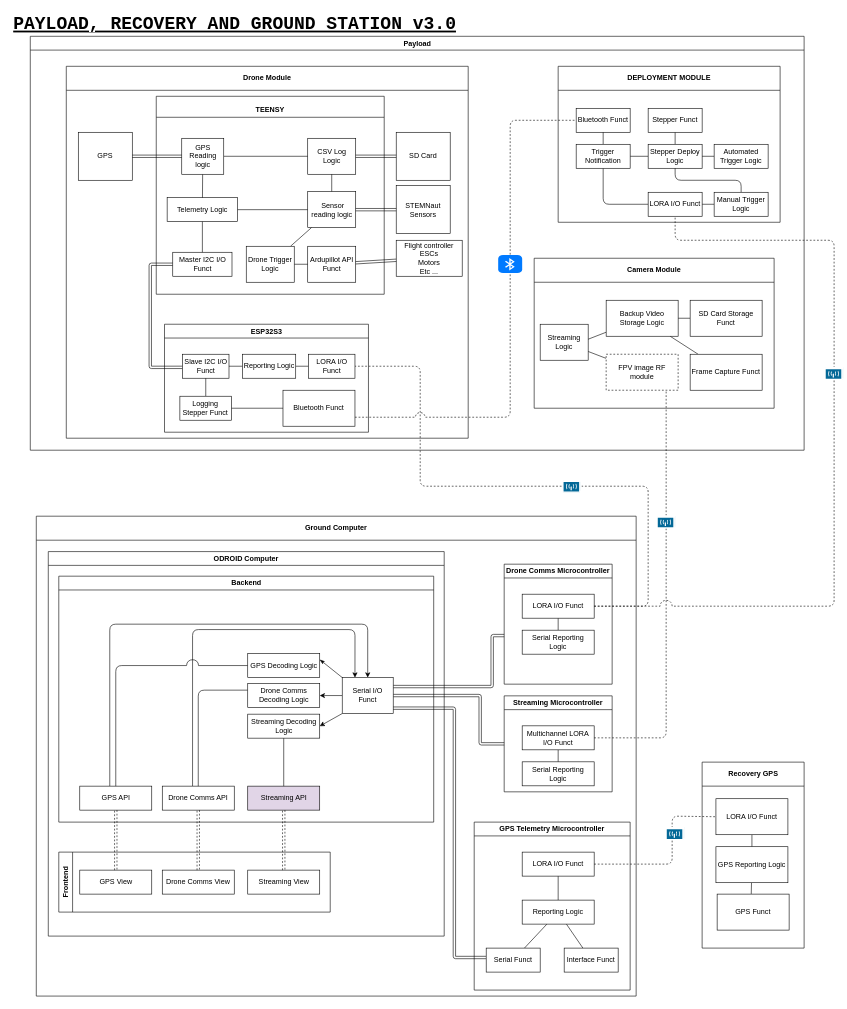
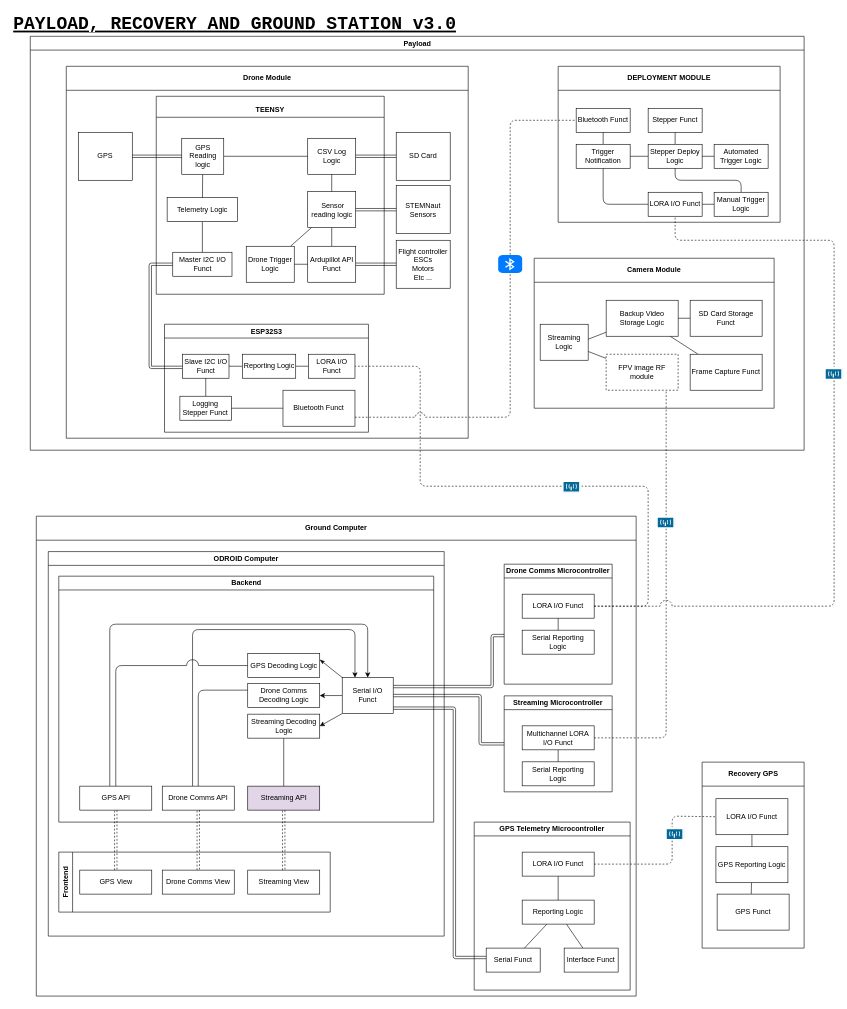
edge "Telemetry Logic" -- "Sensor reading logic": now "Ardupillot API Funct" -- "Sensor reading logic"
node "Flight controller ESCs Motors Etc ...": size 66x36 -> 54x48
